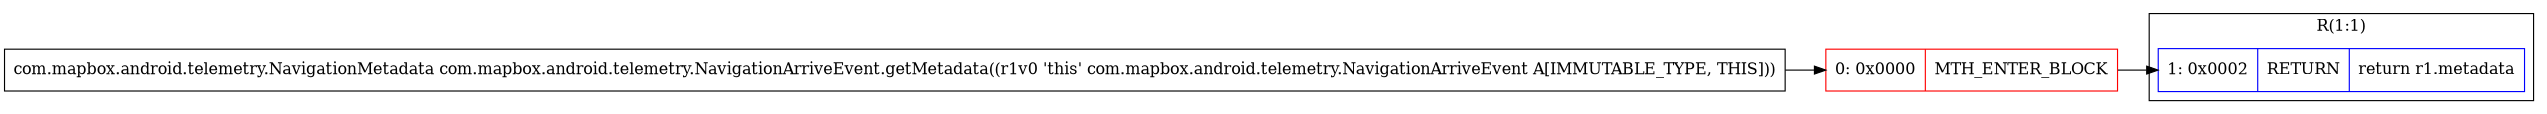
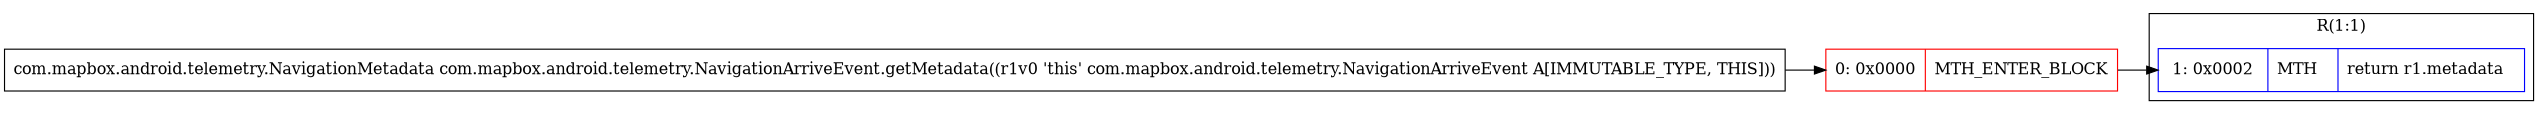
node "1: 0x0002": text "RETURN" -> "MTH"
